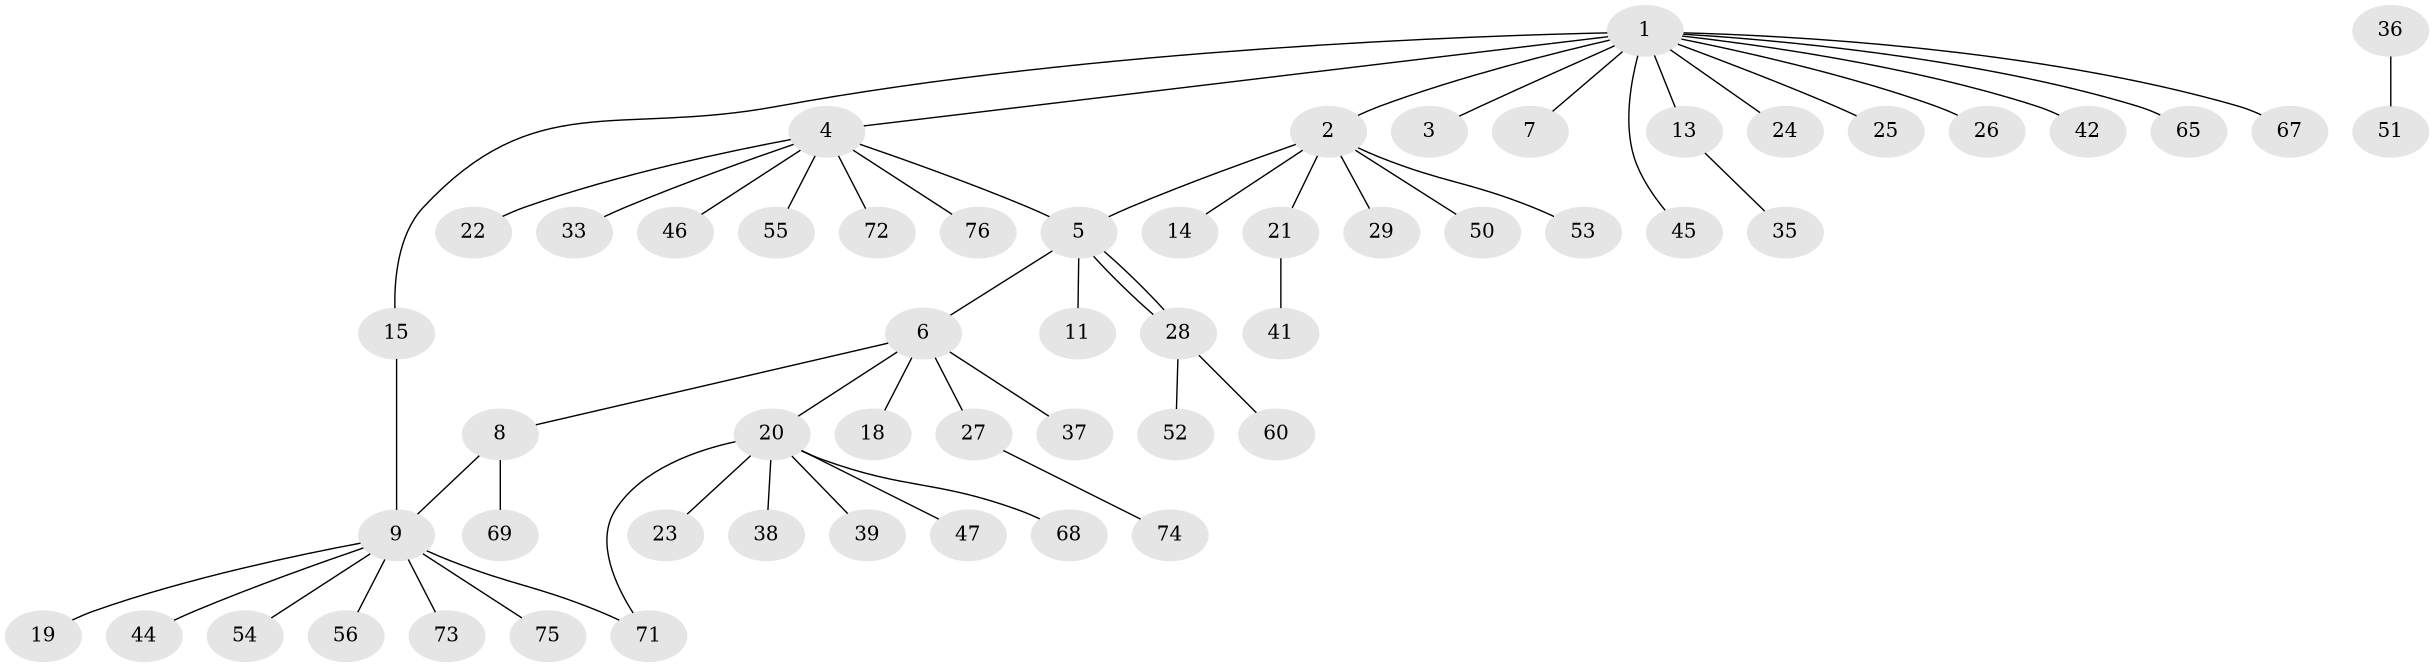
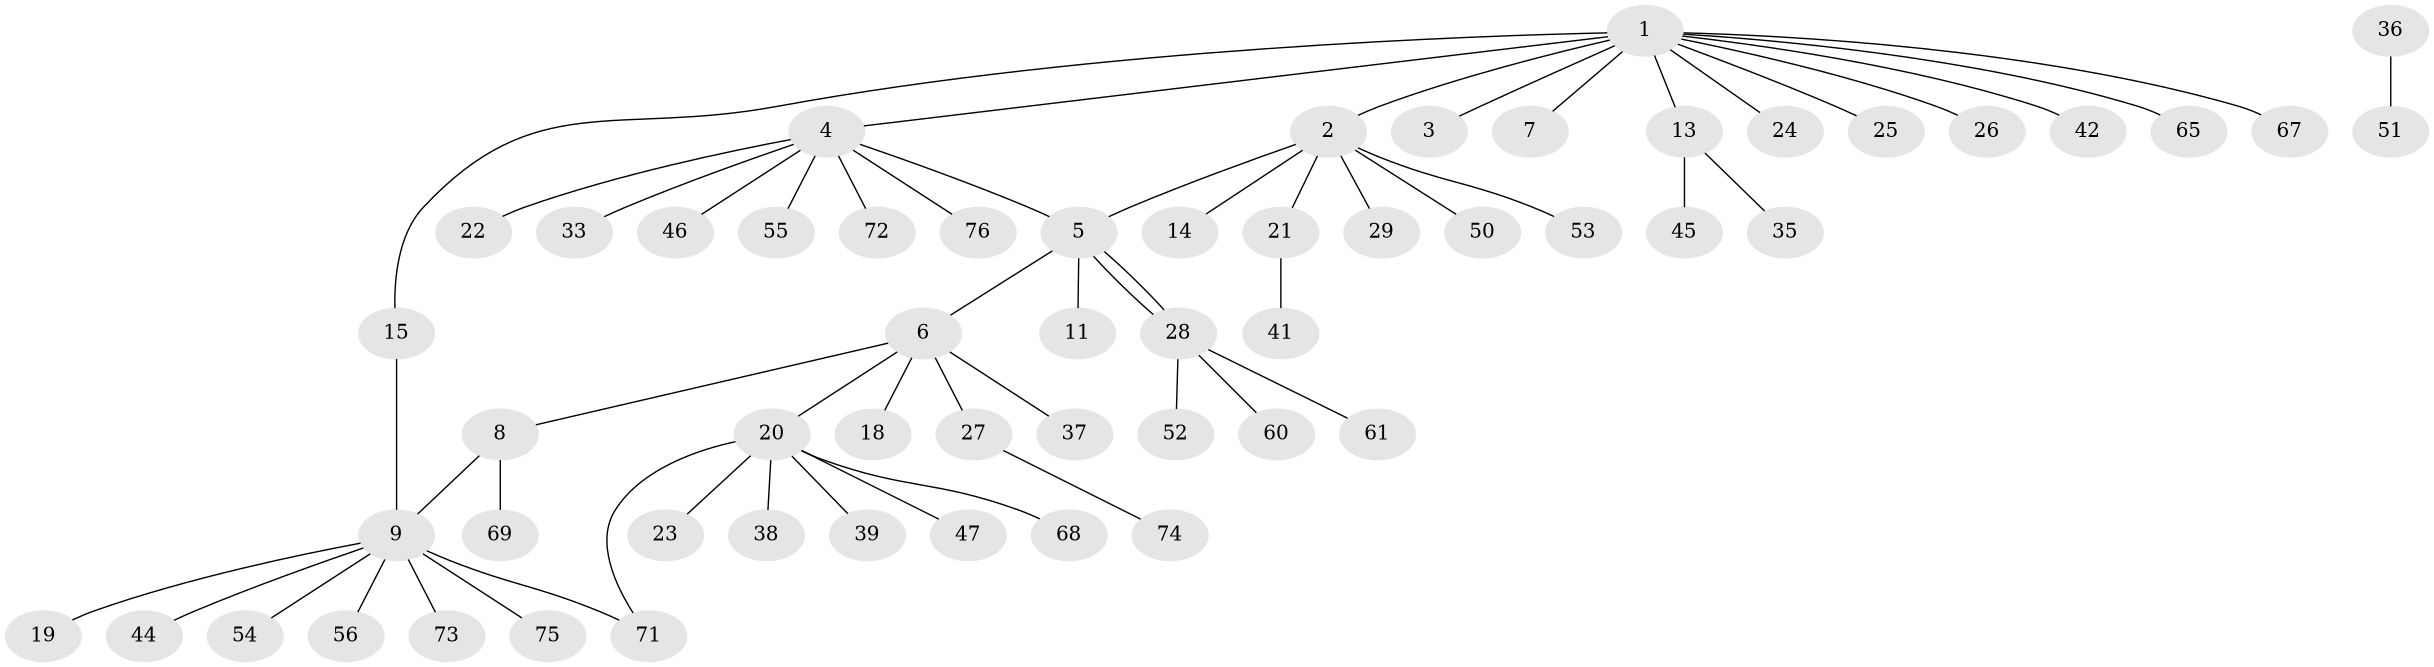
edge "1" -- "45": now "13" -- "45"
node "61": added
